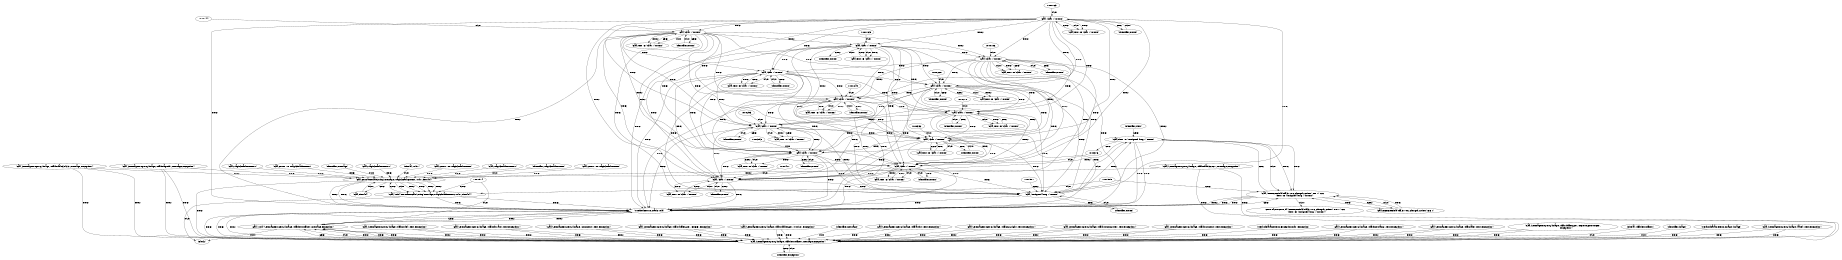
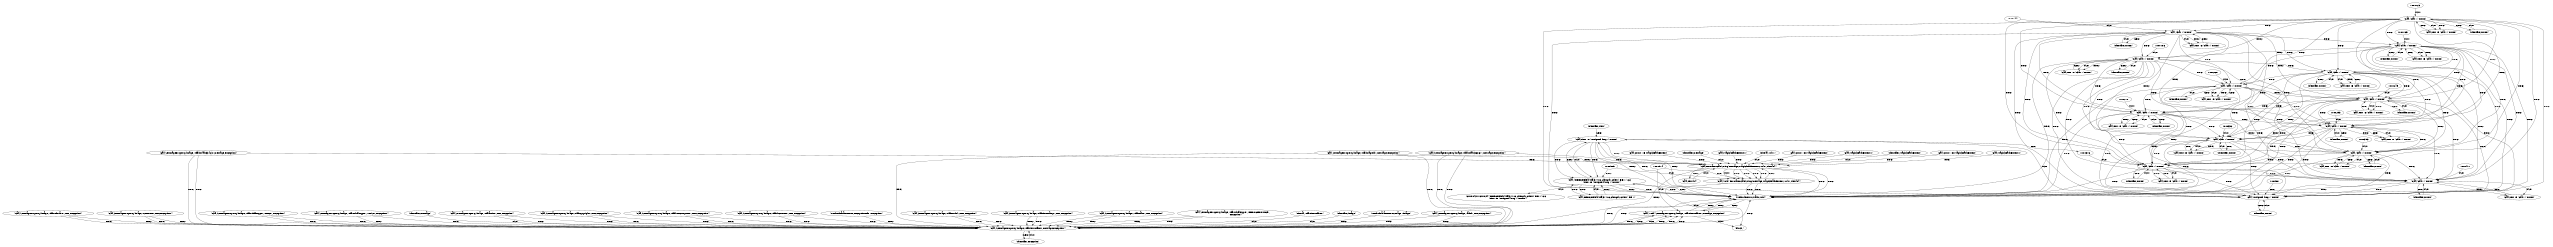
edge "(Call,(unsigned long *) NULL)" -> "(MethodReturn,static void)": removed, label "DDG:"
